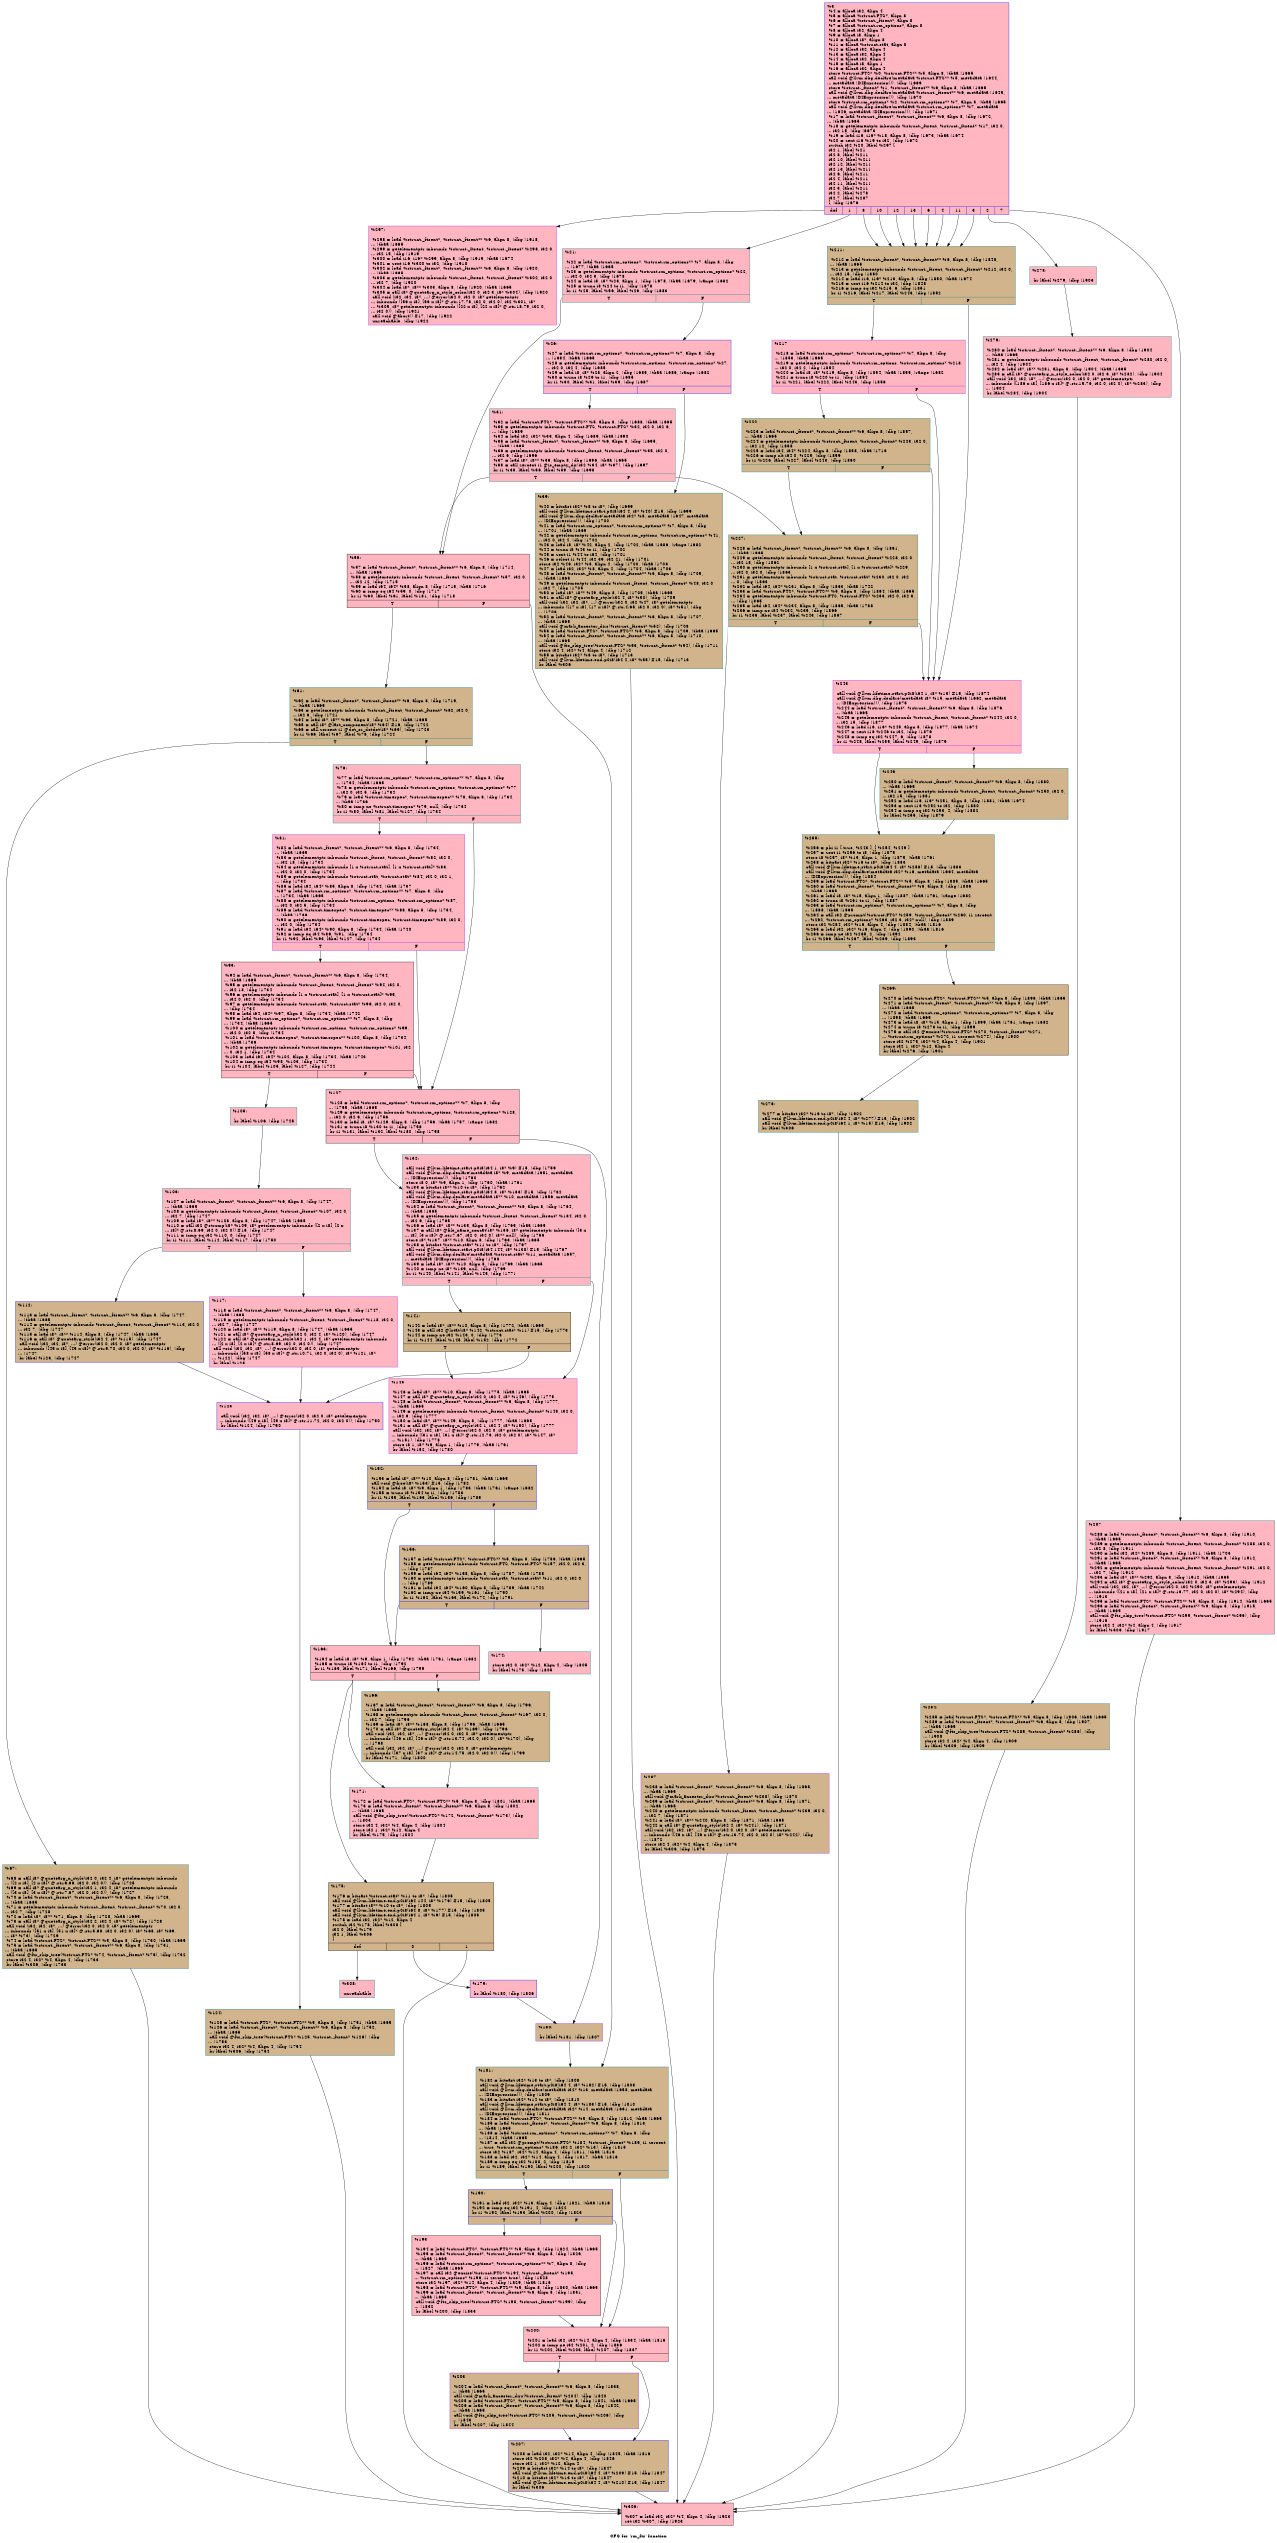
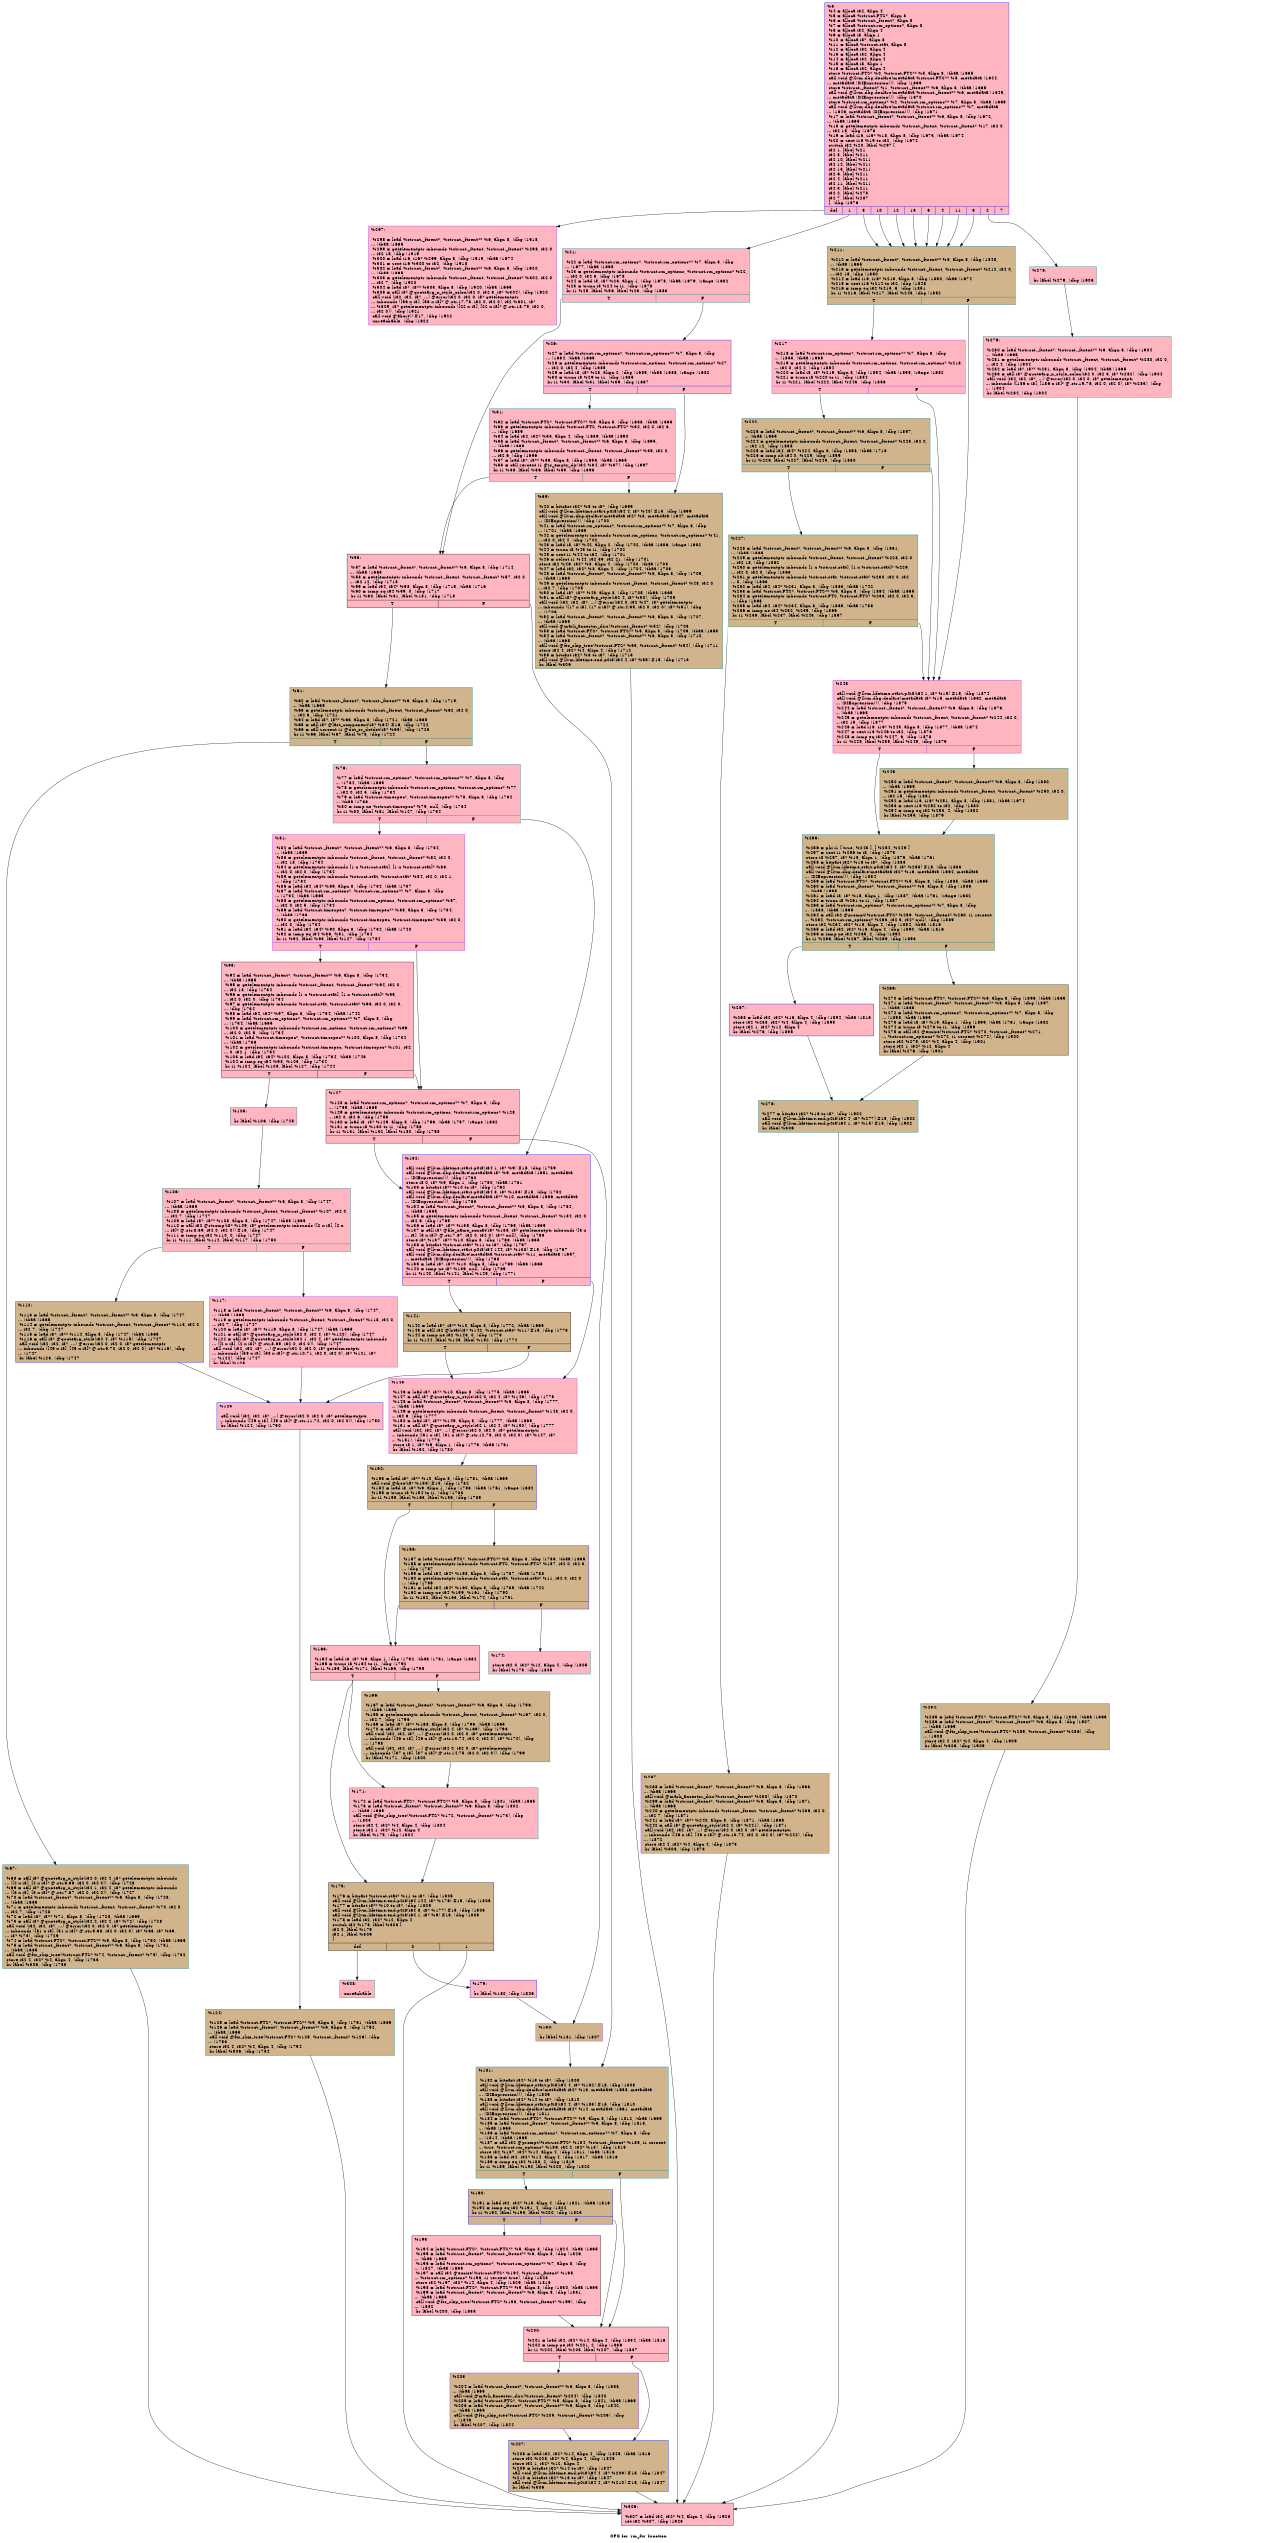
node "%3:": text "... i32 15, !dbg !6673" -> "... i32 15, !dbg !1673"
edge "%31:" -> "%227:": now "%31:" -> "%39:"
edge "%76:" -> "%127:": now "%76:" -> "%132:"
node "%267:": added
node "%132:": color teal -> blue
node "%287:": removed
